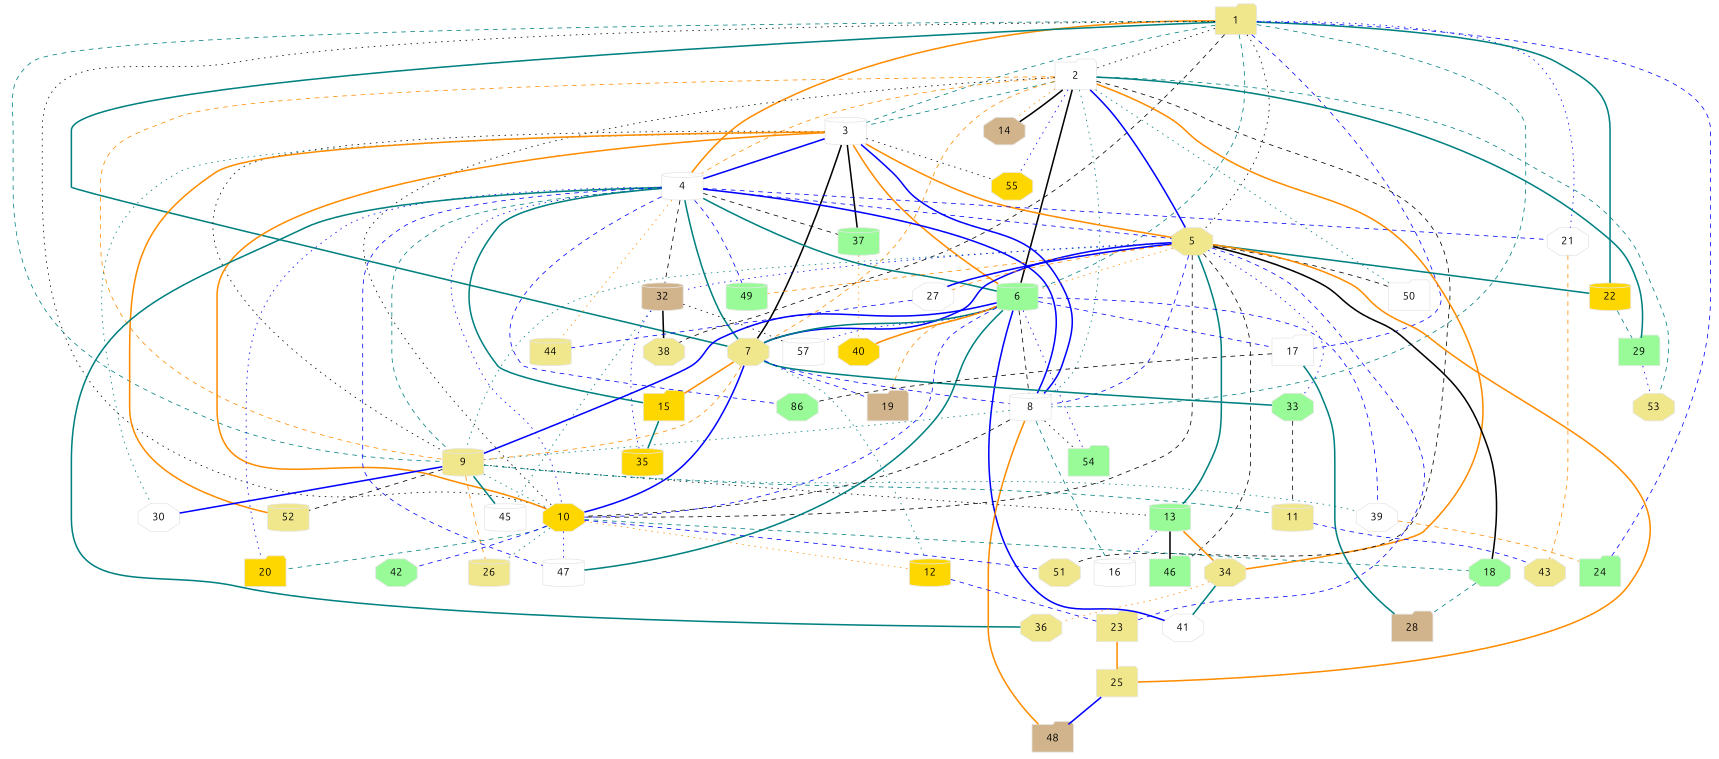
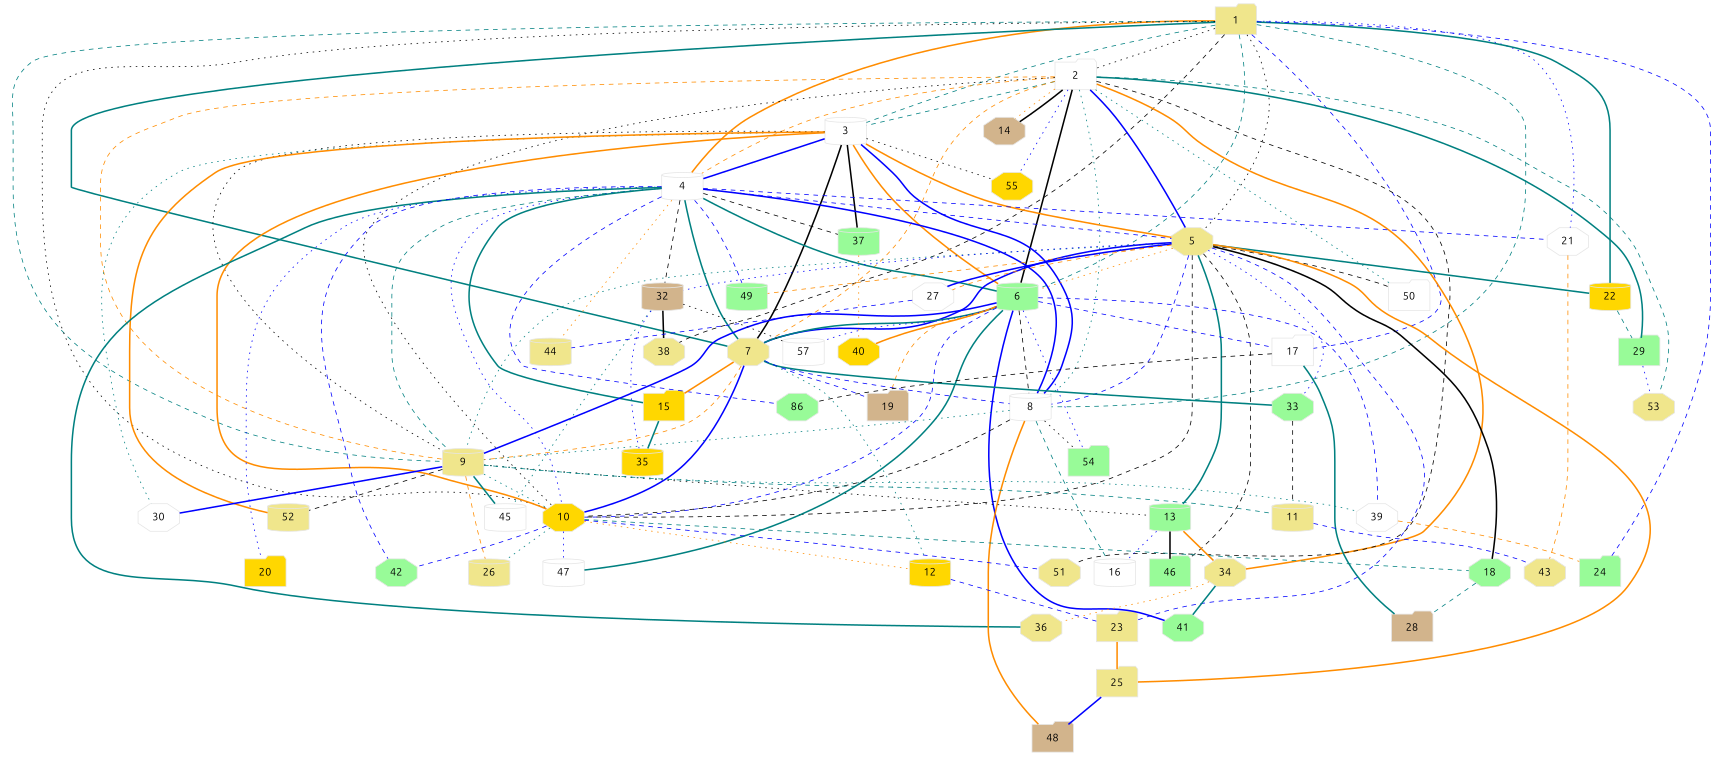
edge "4" -- "47": now "4" -- "42"
edge "10" -- "20": removed
node "41": fillcolor white -> palegreen
